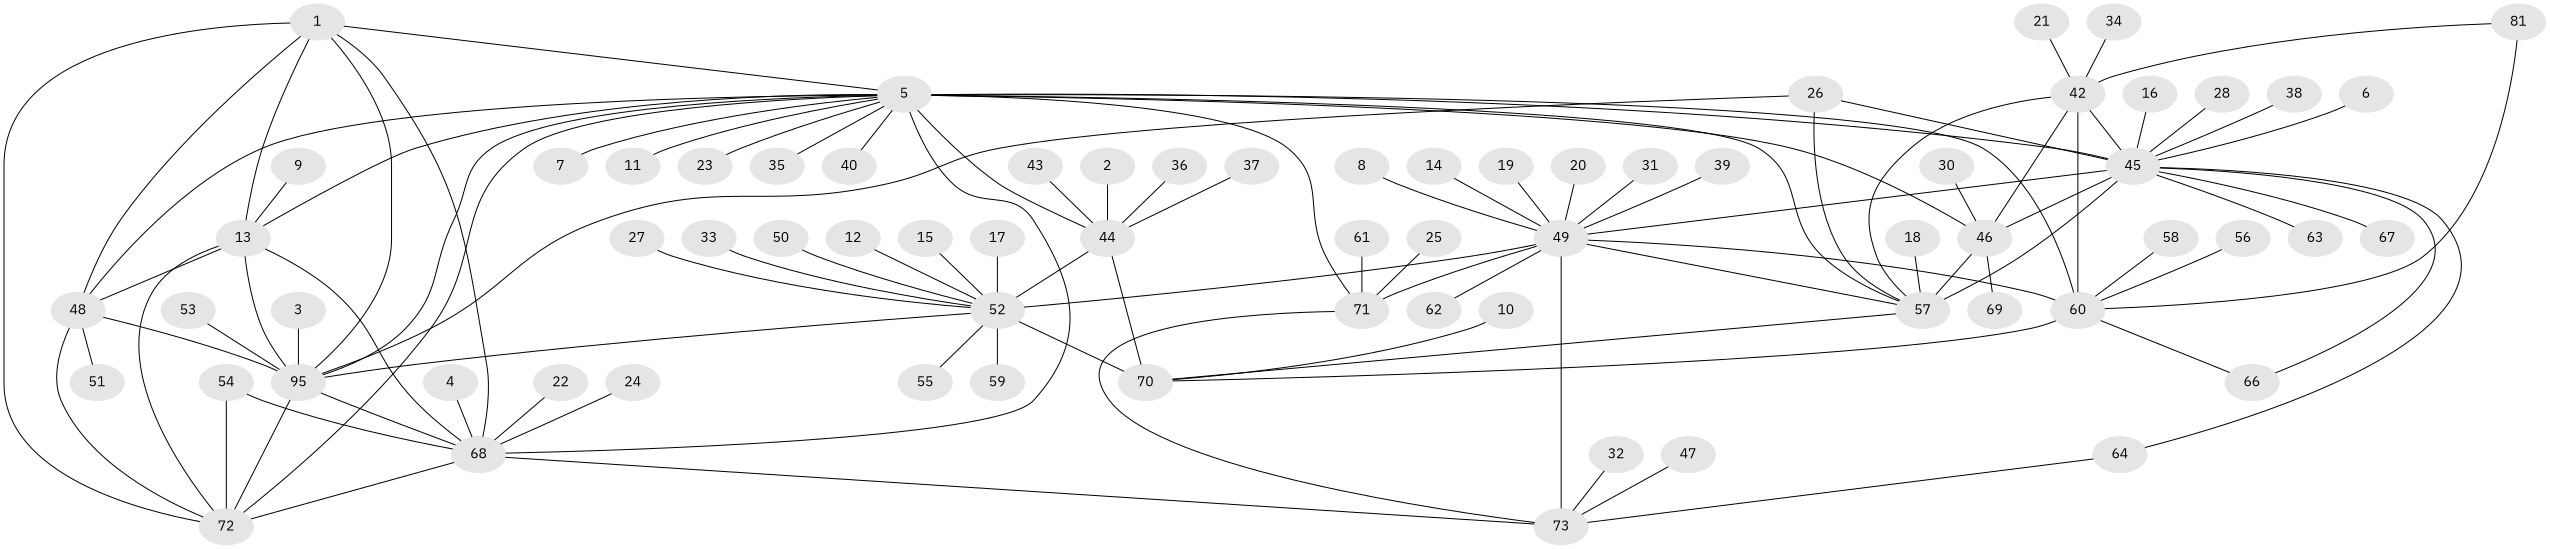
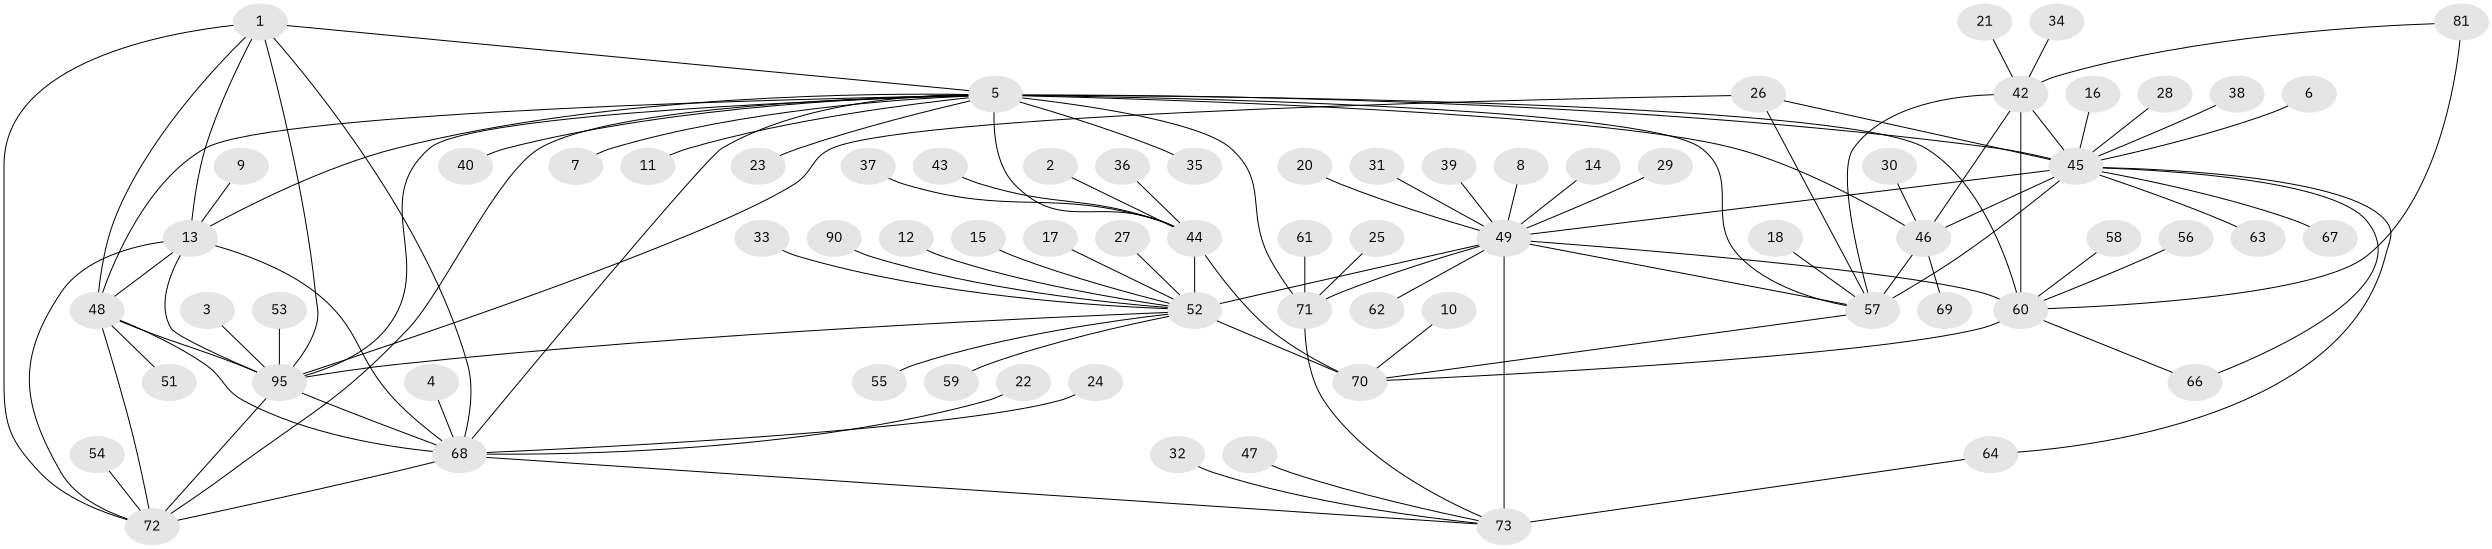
node "19": label "19" -> "29"
node "50": label "50" -> "90"
edge "54" -- "68": now "48" -- "68"
